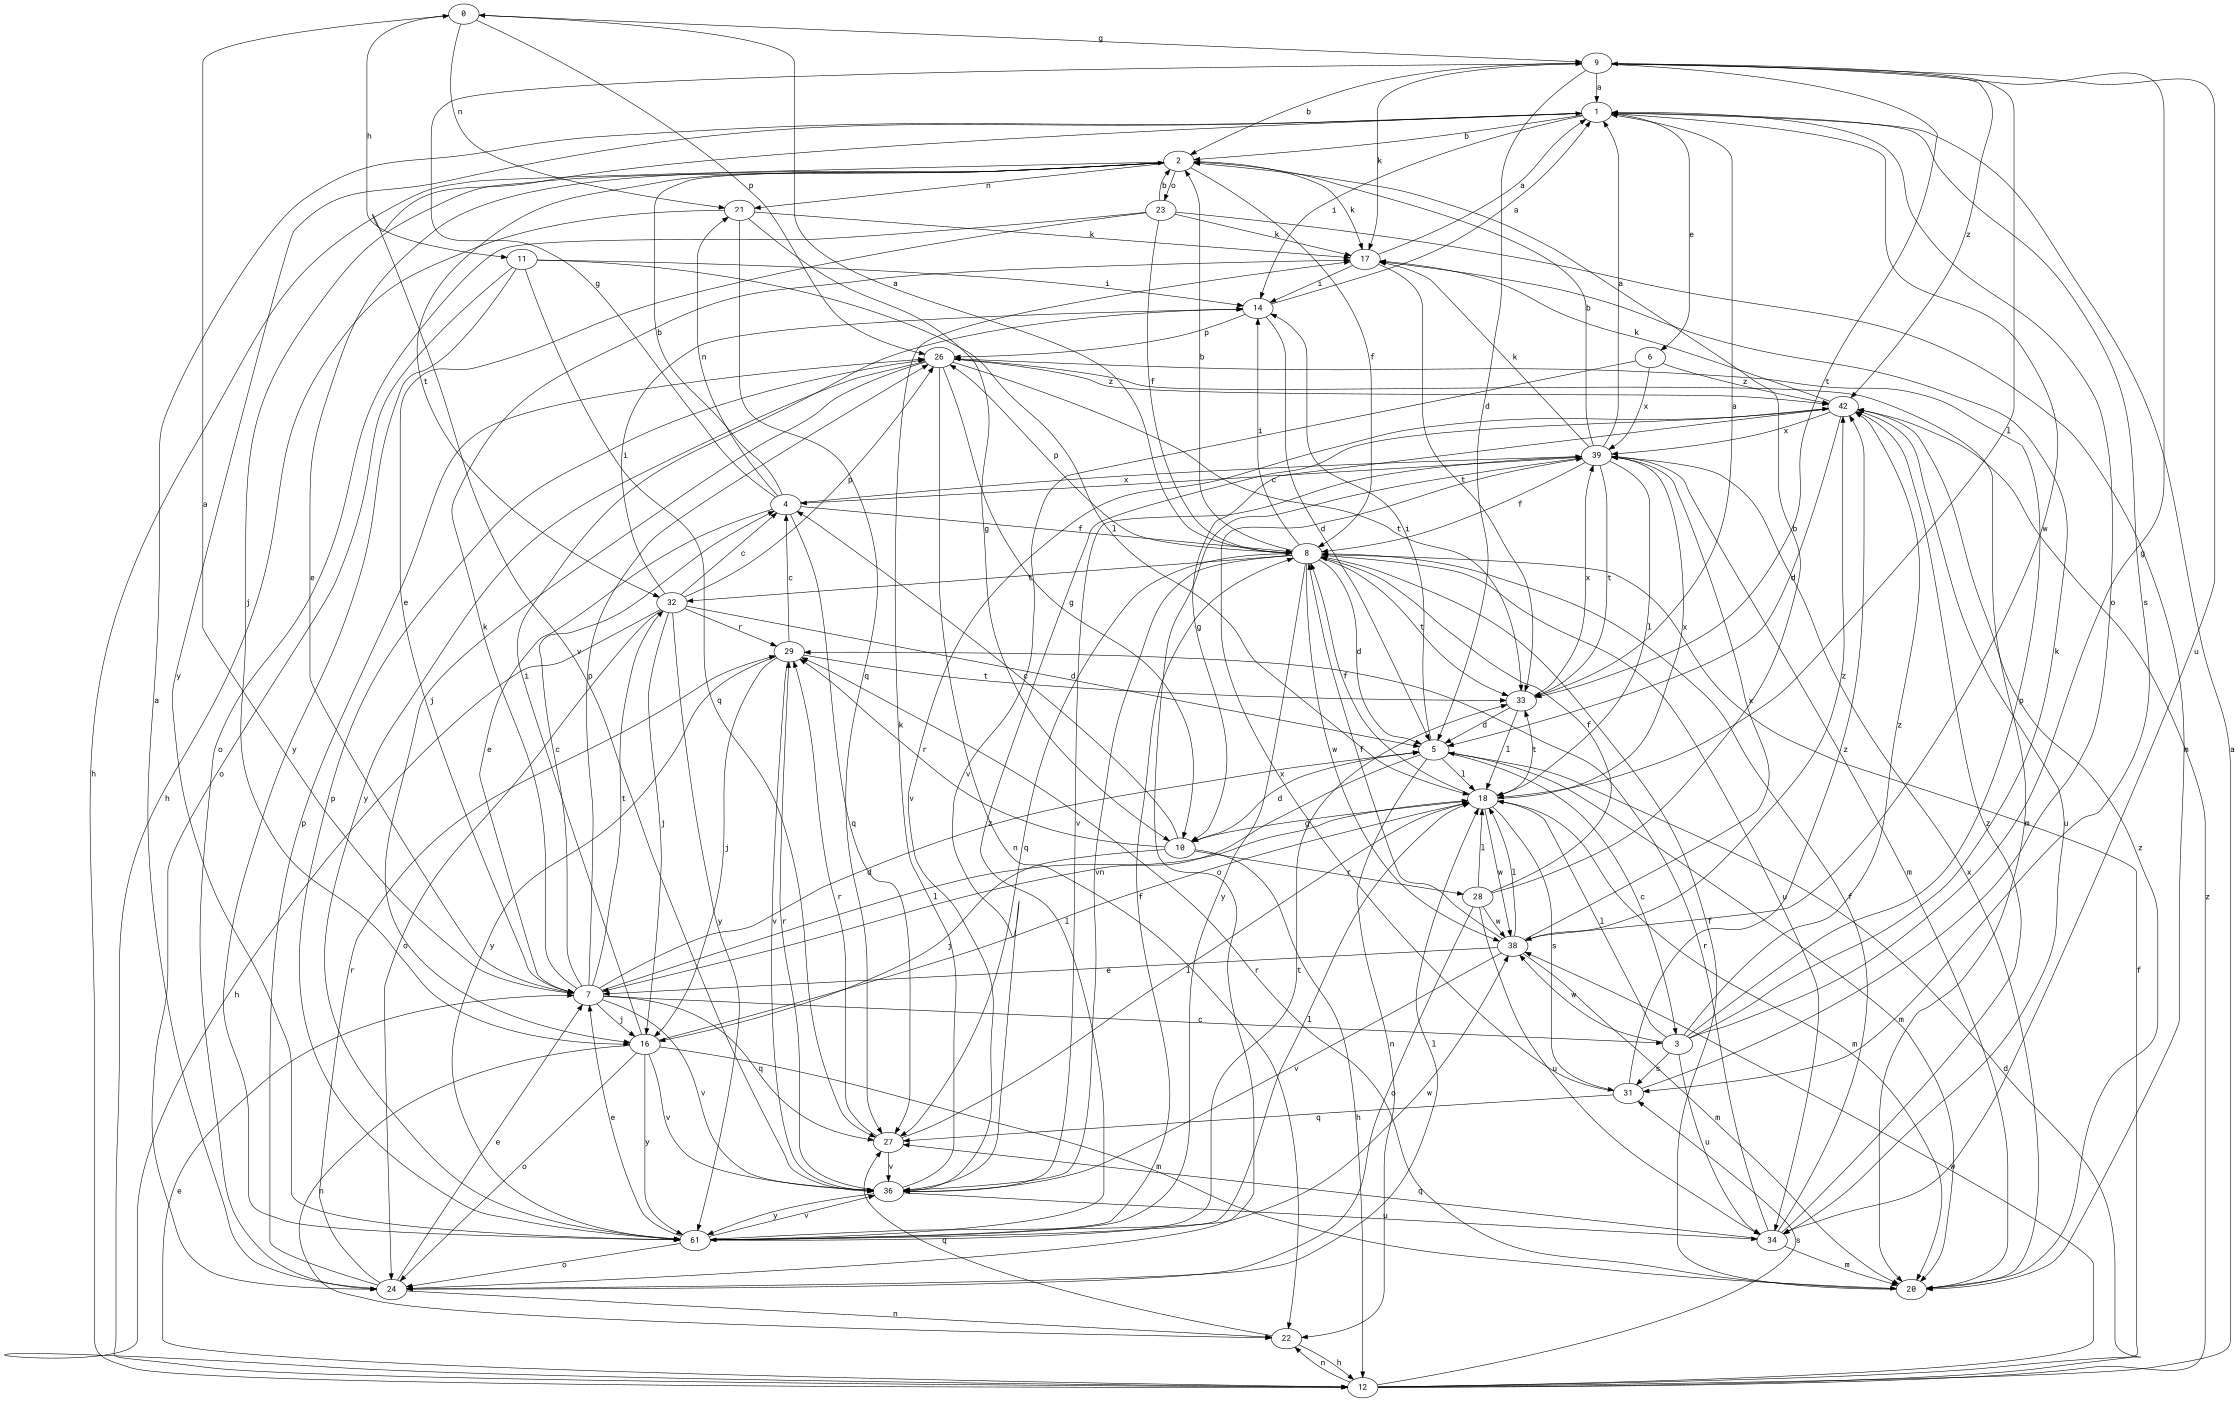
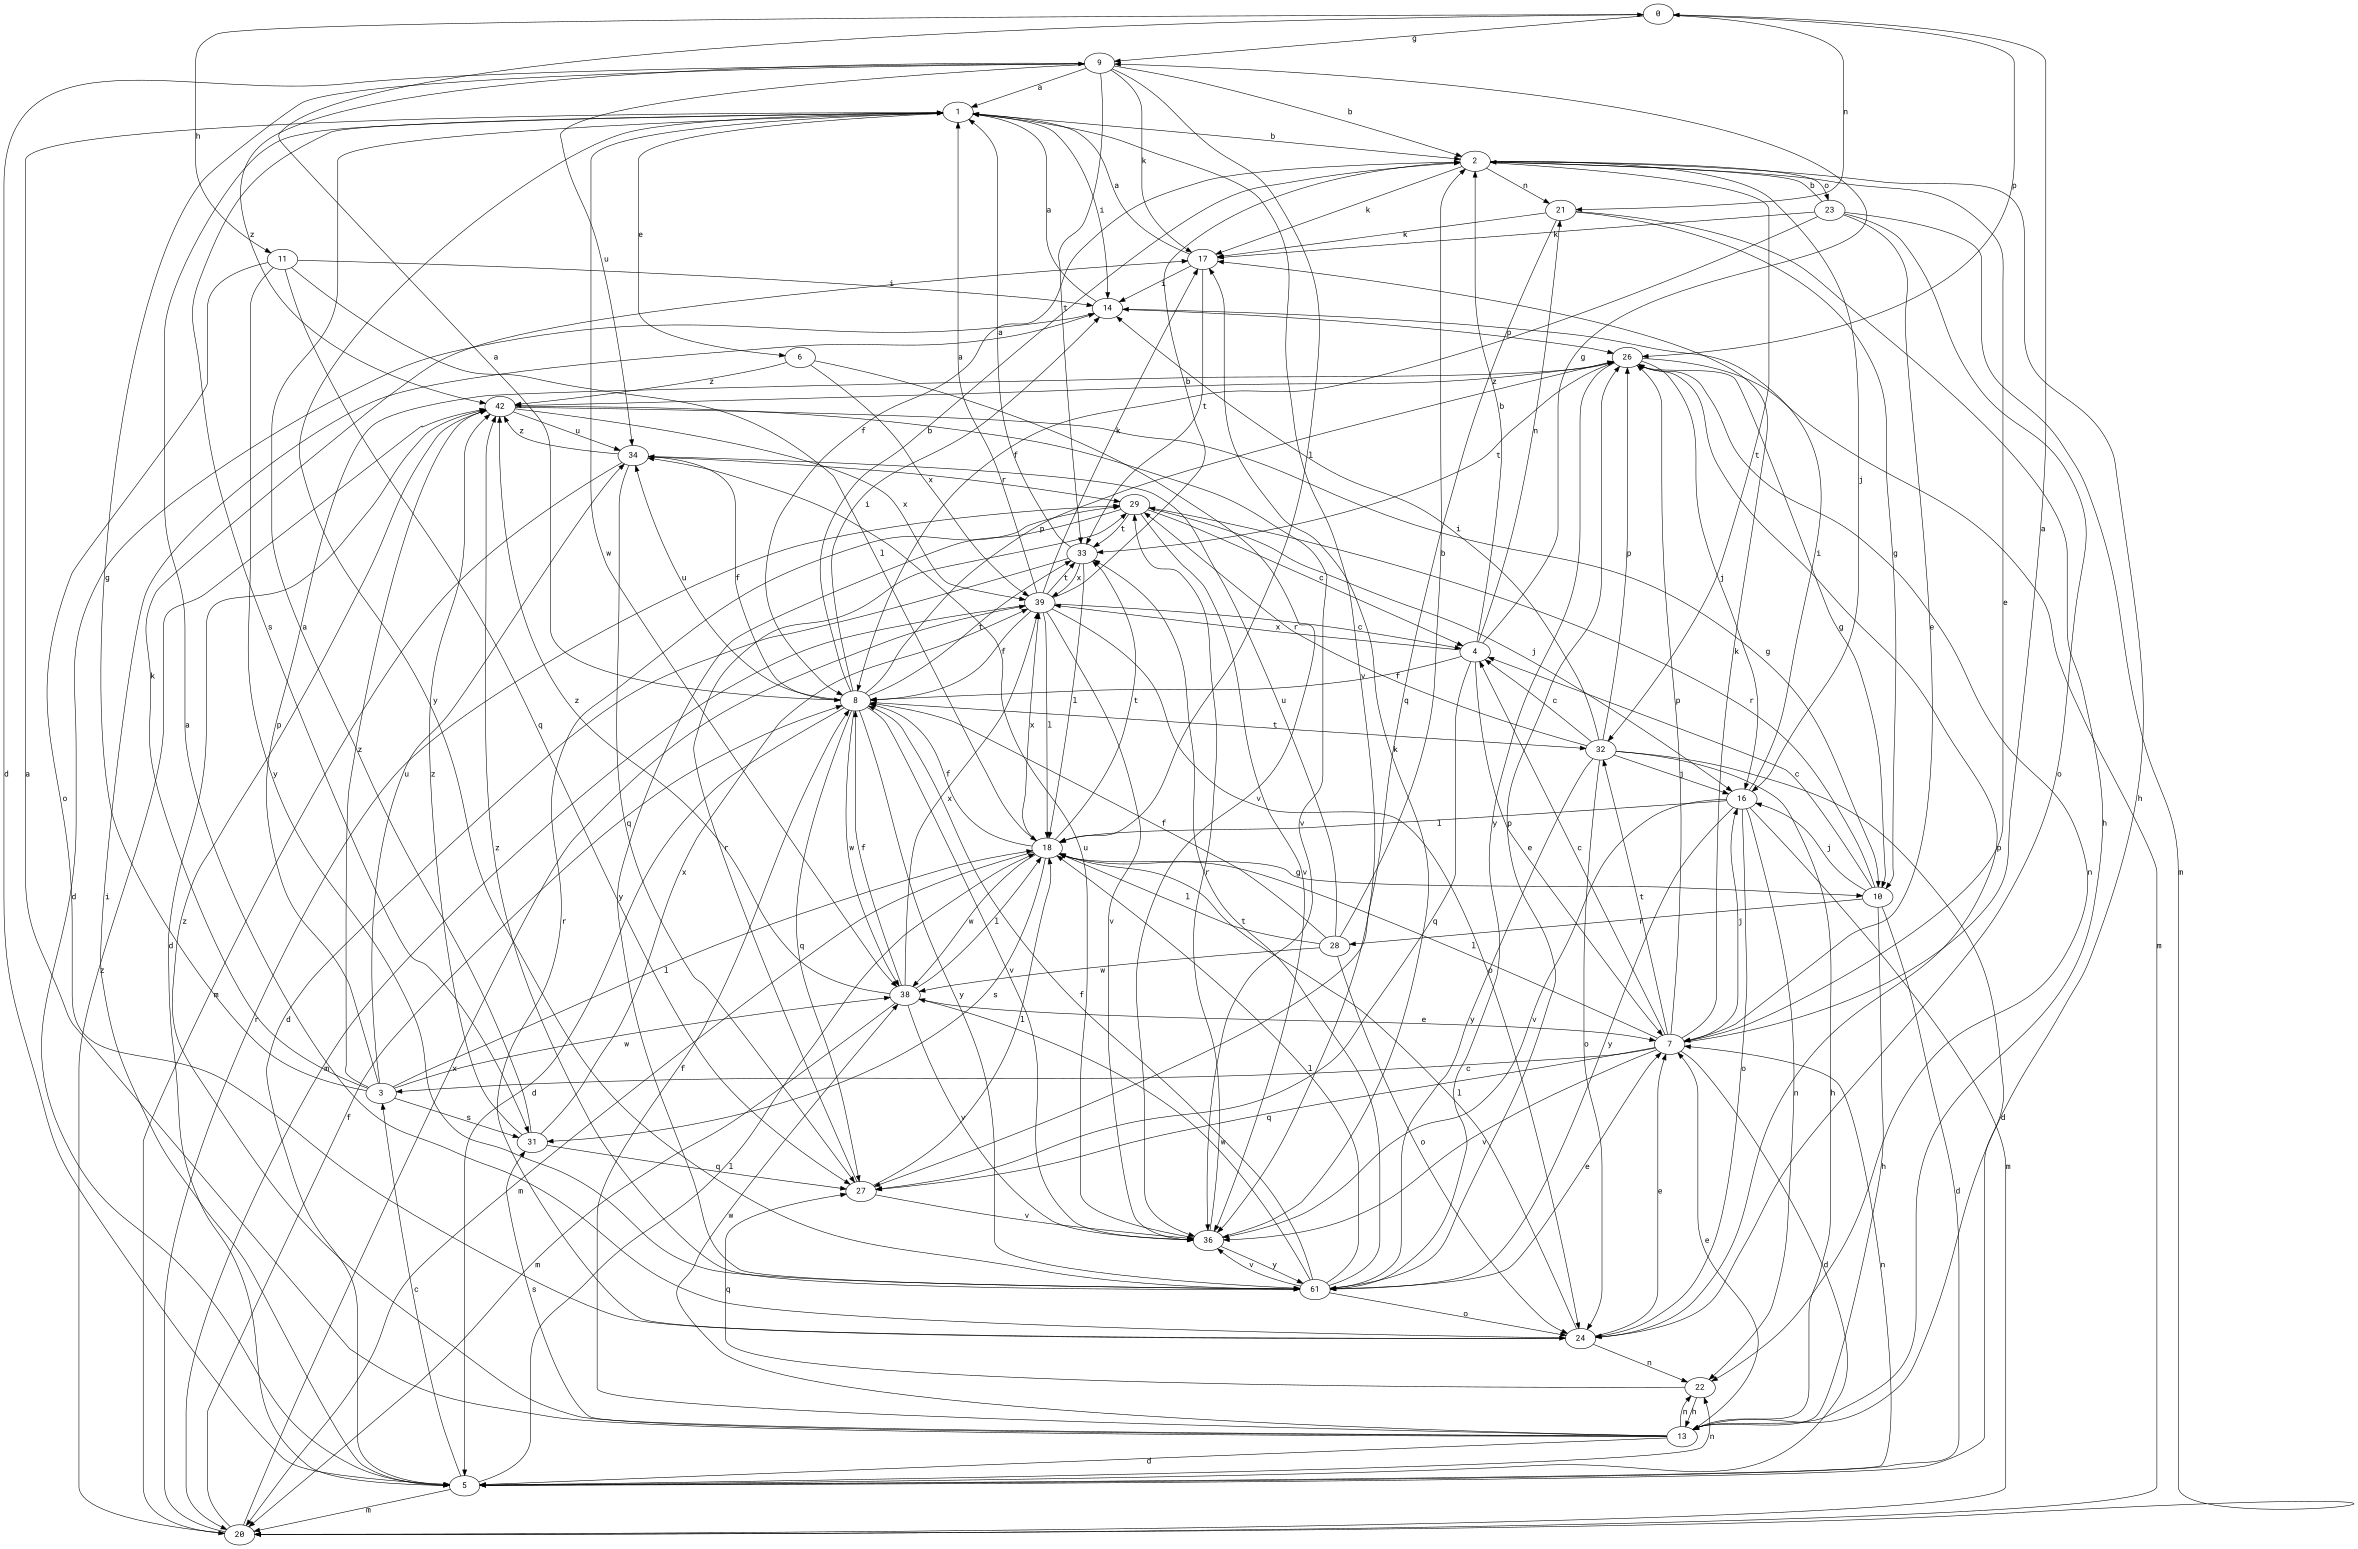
edge "42" -> "17": removed, label "k"
edge "31" -> "1": label "o" -> "a"
node "12": label "12" -> "13"
